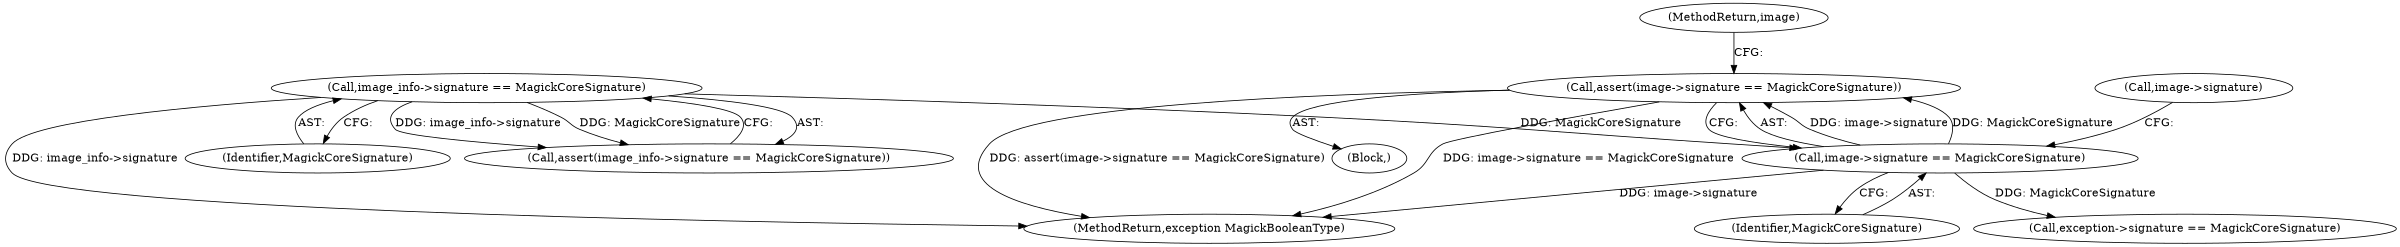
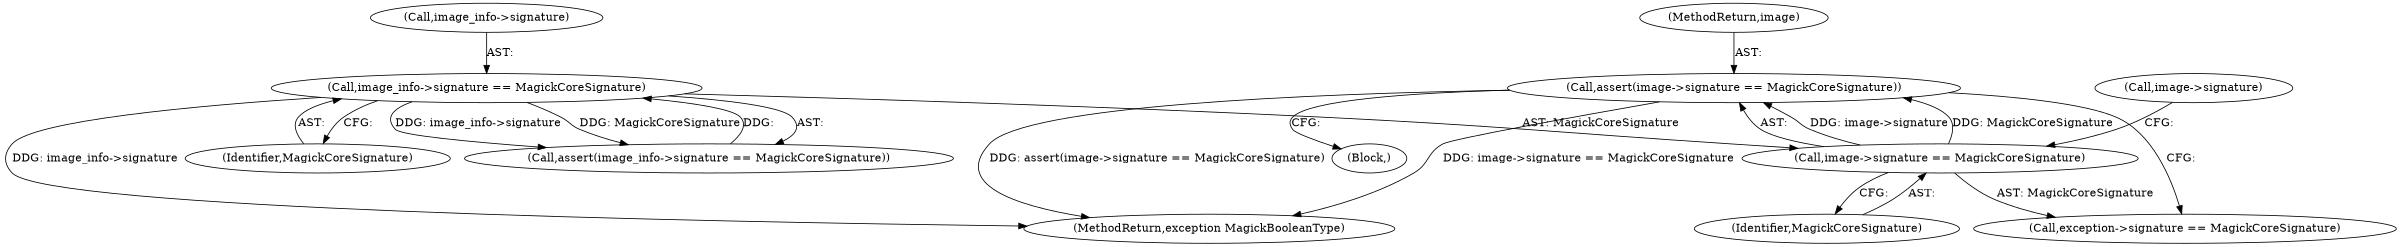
node "(Call,image_info->signature)": added
edge "(MethodReturn,image)" -> "(Call,assert(image->signature == MagickCoreSignature))": label "CFG: " -> "AST: "
edge "(Call,assert(image_info->signature == MagickCoreSignature))" -> "(Call,image_info->signature == MagickCoreSignature)": label "CFG: " -> "DDG: "
edge "(Call,assert(image->signature == MagickCoreSignature))" -> "(Block,)": label "AST: " -> "CFG: "
edge "(Call,image_info->signature == MagickCoreSignature)" -> "(Call,image->signature == MagickCoreSignature)": label "DDG: MagickCoreSignature" -> "AST: MagickCoreSignature"
edge "(Call,assert(image->signature == MagickCoreSignature))" -> "(Call,image->signature == MagickCoreSignature)": now "(Call,assert(image->signature == MagickCoreSignature))" -> "(Call,exception->signature == MagickCoreSignature)"
edge "(Call,image->signature == MagickCoreSignature)" -> "(MethodReturn,exception MagickBooleanType)": removed, label "DDG: image->signature"
edge "(Call,image->signature == MagickCoreSignature)" -> "(Call,exception->signature == MagickCoreSignature)": label "DDG: MagickCoreSignature" -> "AST: MagickCoreSignature"
